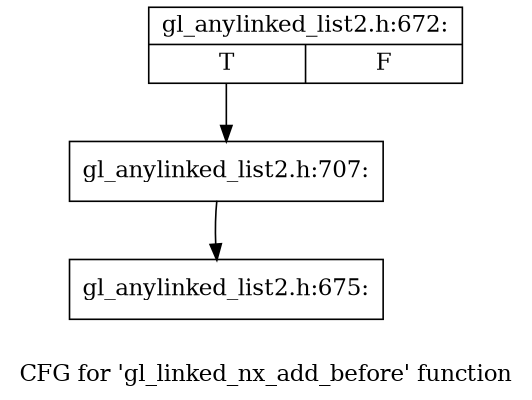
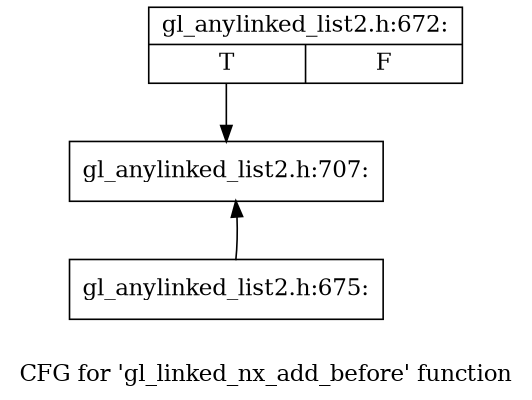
edge "gl_anylinked_list2.h:707:" -> "gl_anylinked_list2.h:675:": reversed
